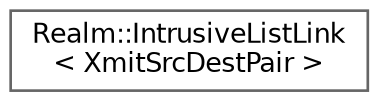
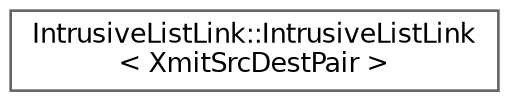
node "Realm::IntrusiveListLink < XmitSrcDestPair >": label "Realm::IntrusiveListLink < XmitSrcDestPair >" -> "IntrusiveListLink::IntrusiveListLink < XmitSrcDestPair >"
